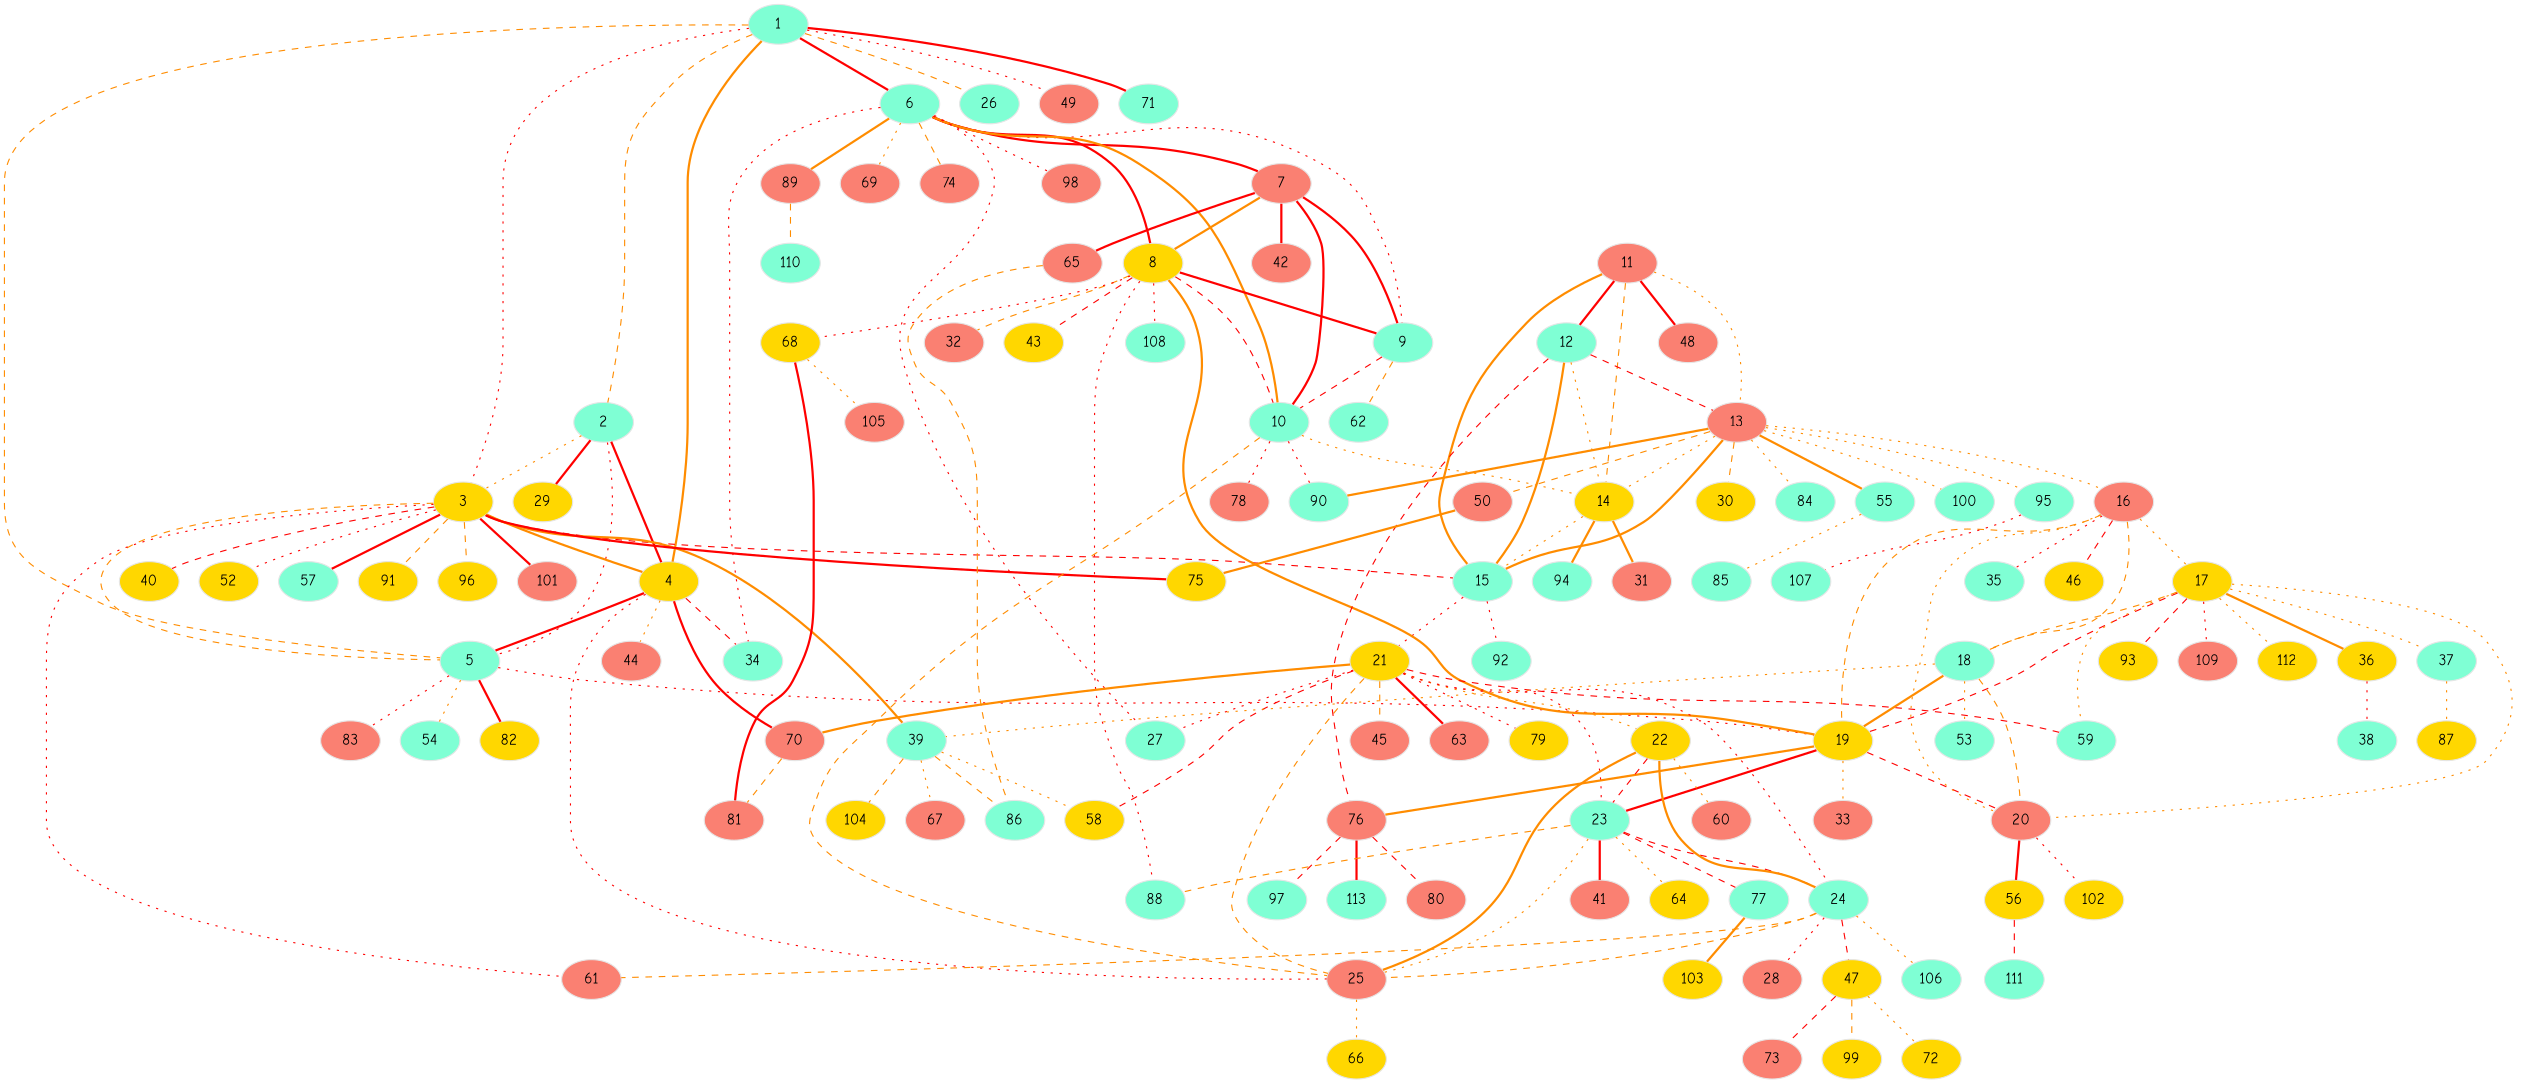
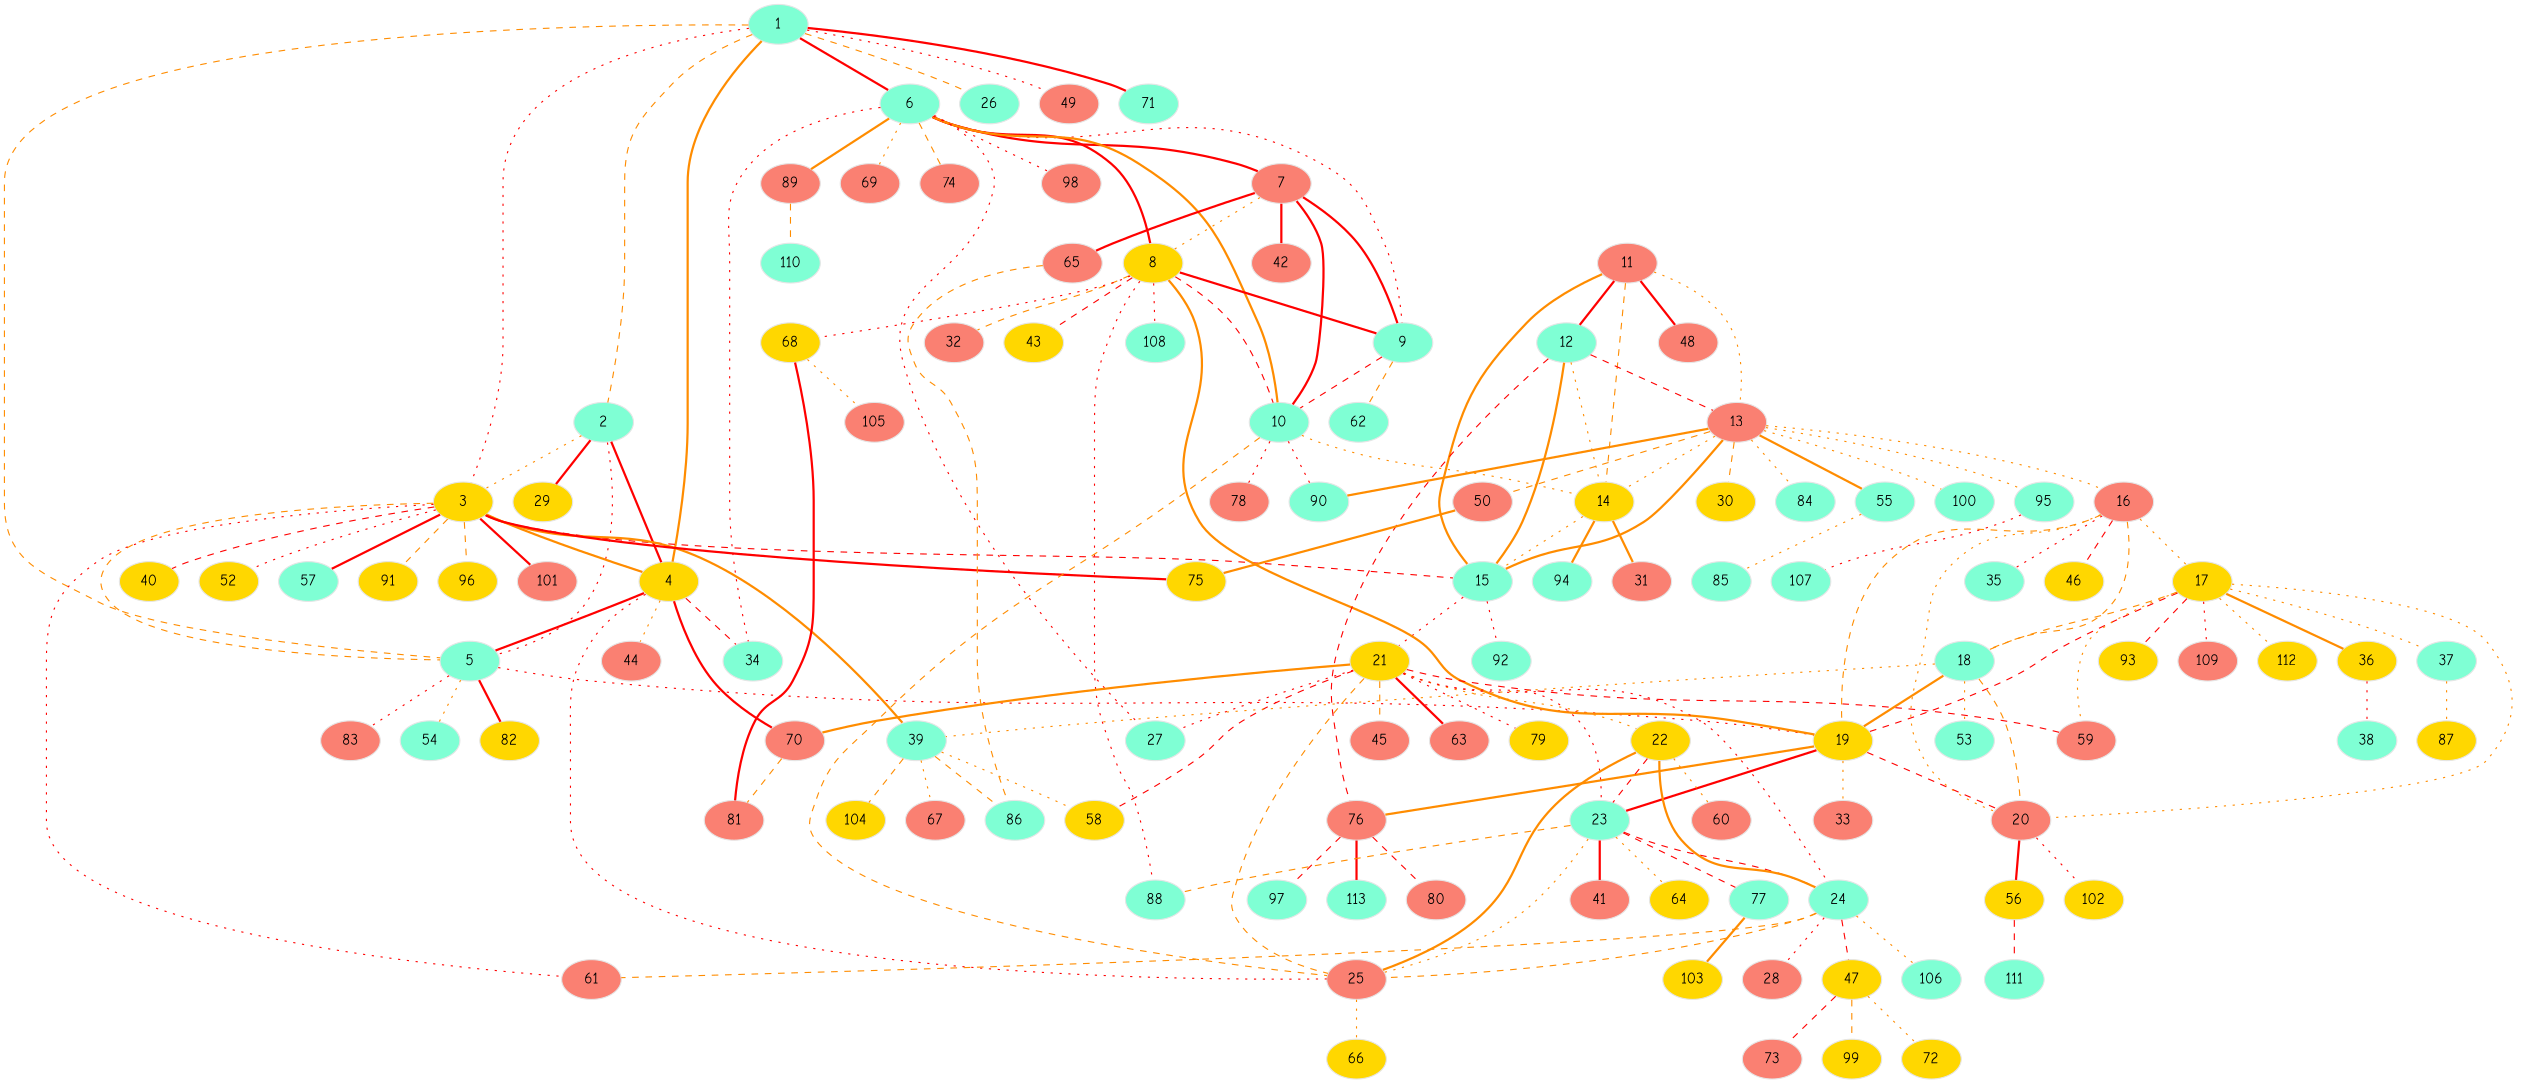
edge "7" -- "8": style bold -> dotted
node "59": fillcolor aquamarine -> salmon
